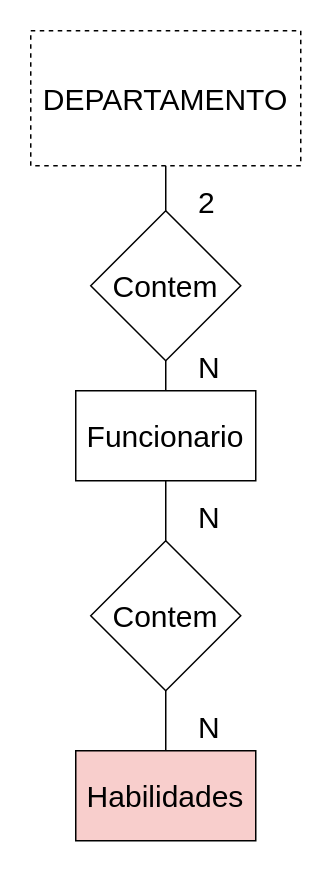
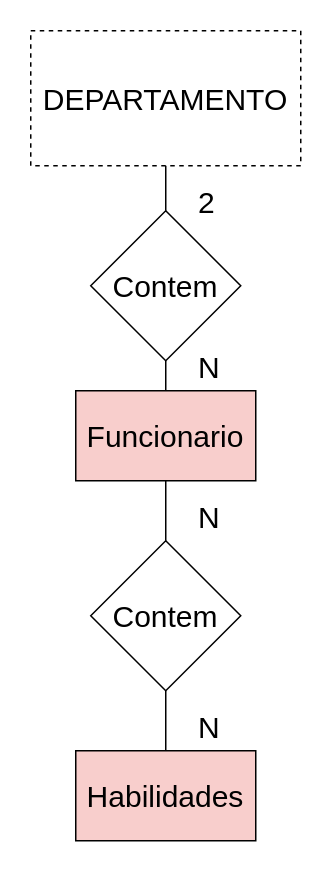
node "Funcionario": fillcolor #ffffff -> #f8cecc
